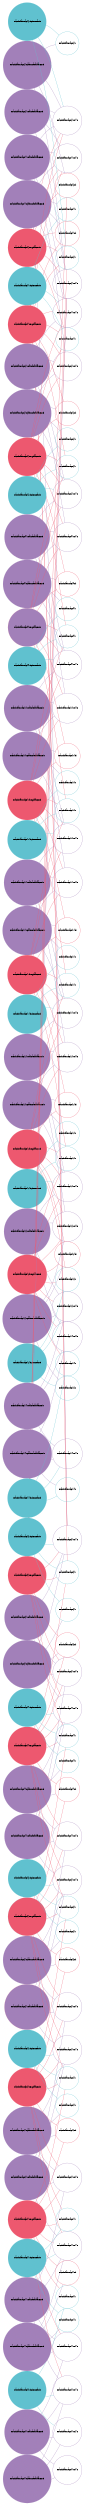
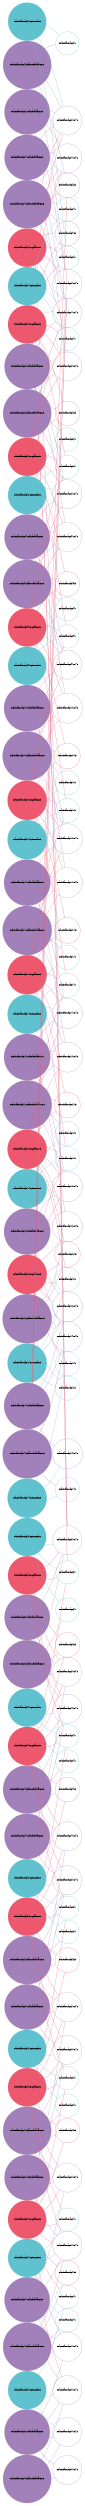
node "extract_distillation.stages[9].energy_balance_node": fillcolor #a280b9 -> #ed586f
